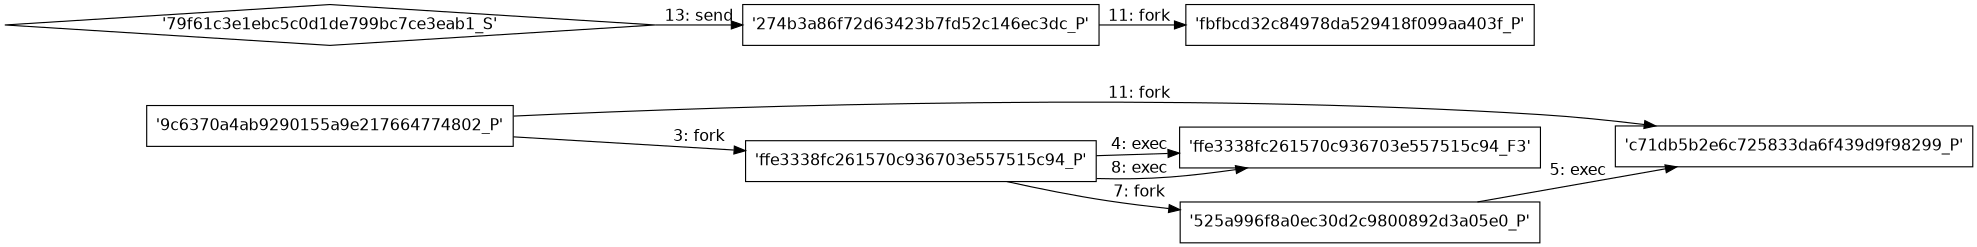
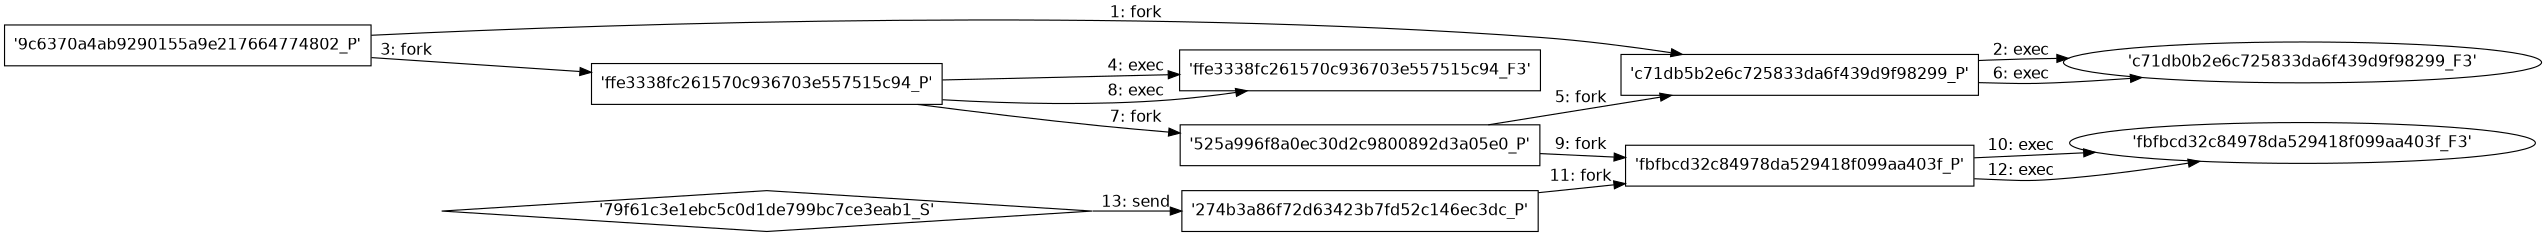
node "'c71db0b2e6c725833da6f439d9f98299_F3'": added
edge "'9c6370a4ab9290155a9e217664774802_P'" -> "'c71db5b2e6c725833da6f439d9f98299_P'": label "11: fork" -> "1: fork"
node "'fbfbcd32c84978da529418f099aa403f_F3'": added
edge "'525a996f8a0ec30d2c9800892d3a05e0_P'" -> "'fbfbcd32c84978da529418f099aa403f_P'": added, label "9: fork"
edge "'525a996f8a0ec30d2c9800892d3a05e0_P'" -> "'c71db5b2e6c725833da6f439d9f98299_P'": label "5: exec" -> "5: fork"
